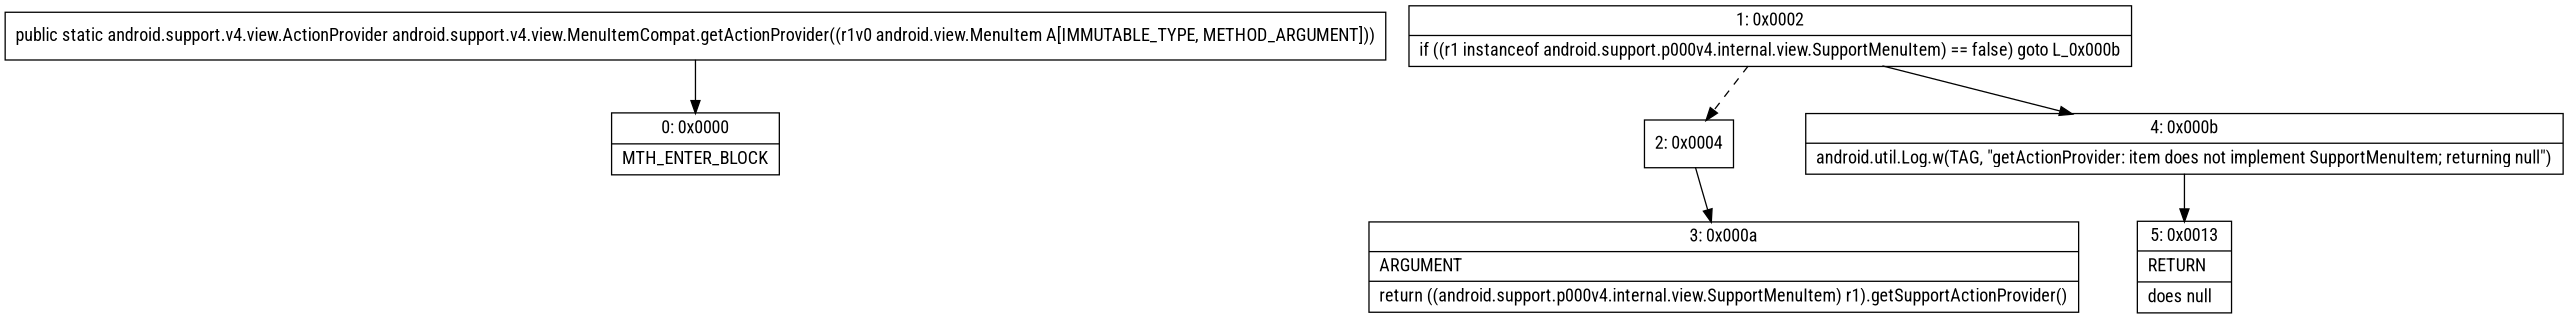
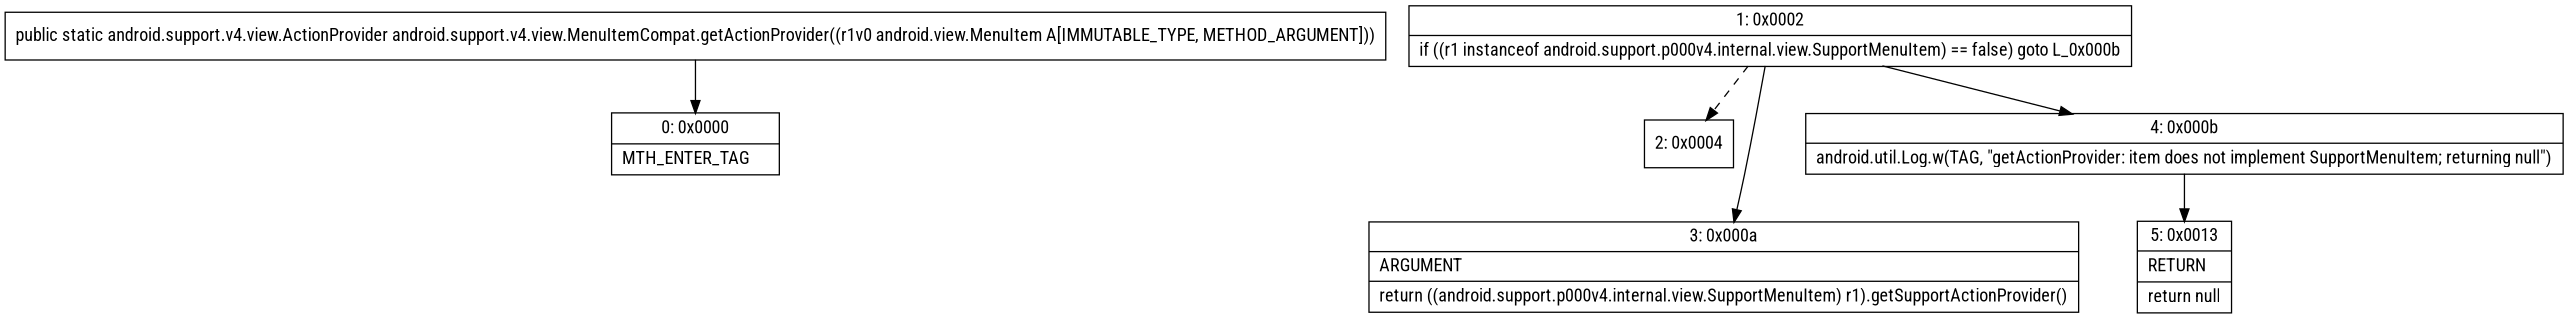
node "0: 0x0000": text "MTH_ENTER_BLOCK" -> "MTH_ENTER_TAG"
edge "2: 0x0004" -> "3: 0x000a": now "1: 0x0002" -> "3: 0x000a"
node "5: 0x0013": text "does null" -> "return null"
